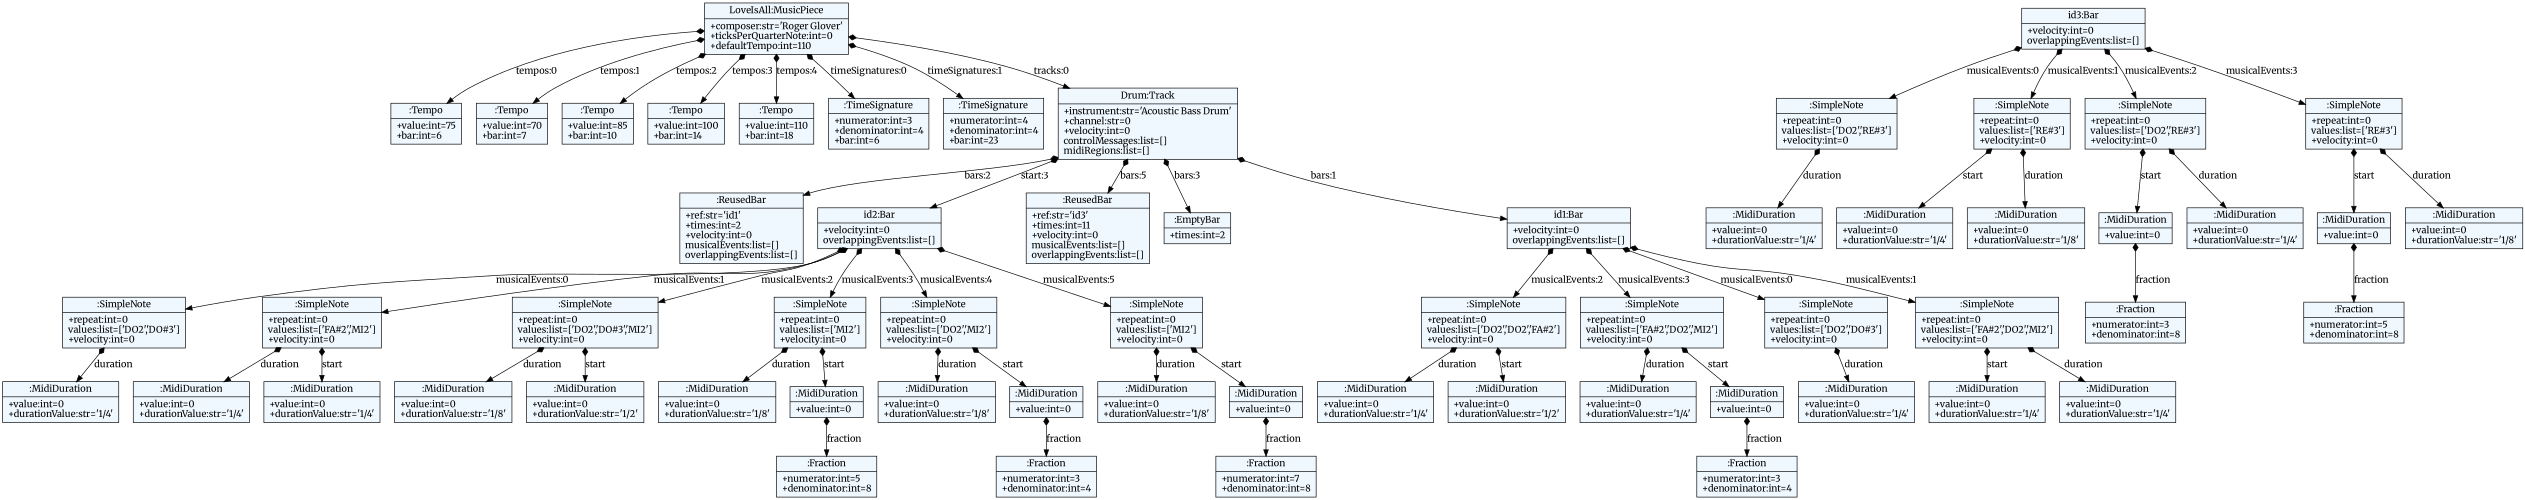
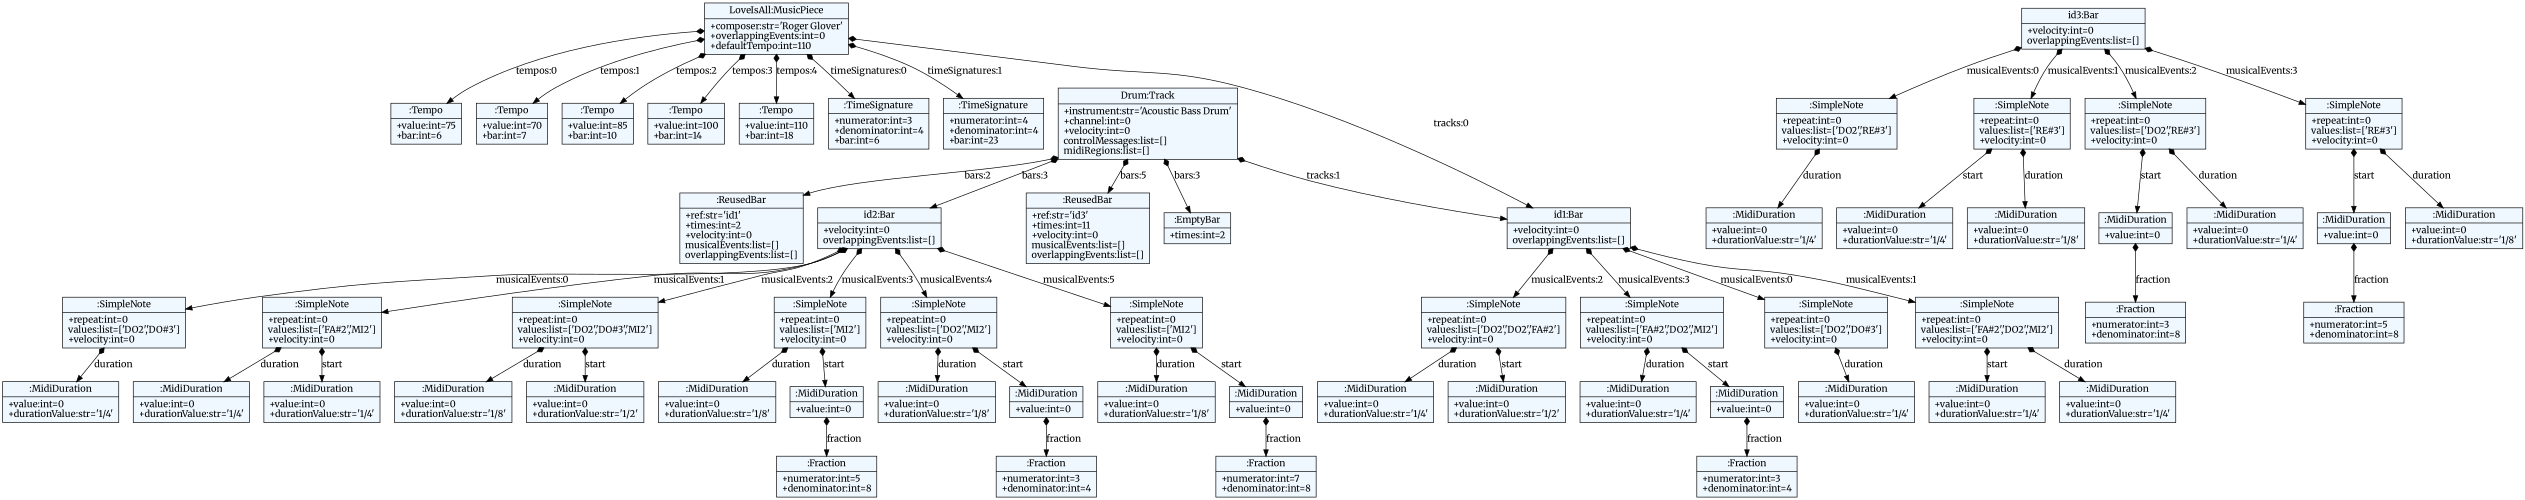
node "LoveIsAll:MusicPiece": text "+ticksPerQuarterNote:int=0" -> "+overlappingEvents:int=0"
edge "LoveIsAll:MusicPiece" -- "Drum:Track": now "LoveIsAll:MusicPiece" -- "id1:Bar"
node "Drum:Track": text "+channel:str=0" -> "+channel:int=0"
edge "Drum:Track" -- "id2:Bar": label "start:3" -> "bars:3"
edge "Drum:Track" -- "id1:Bar": label "bars:1" -> "tracks:1"
